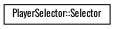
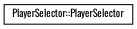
node "PlayerSelector::Selector": label "PlayerSelector::Selector" -> "PlayerSelector::PlayerSelector"
